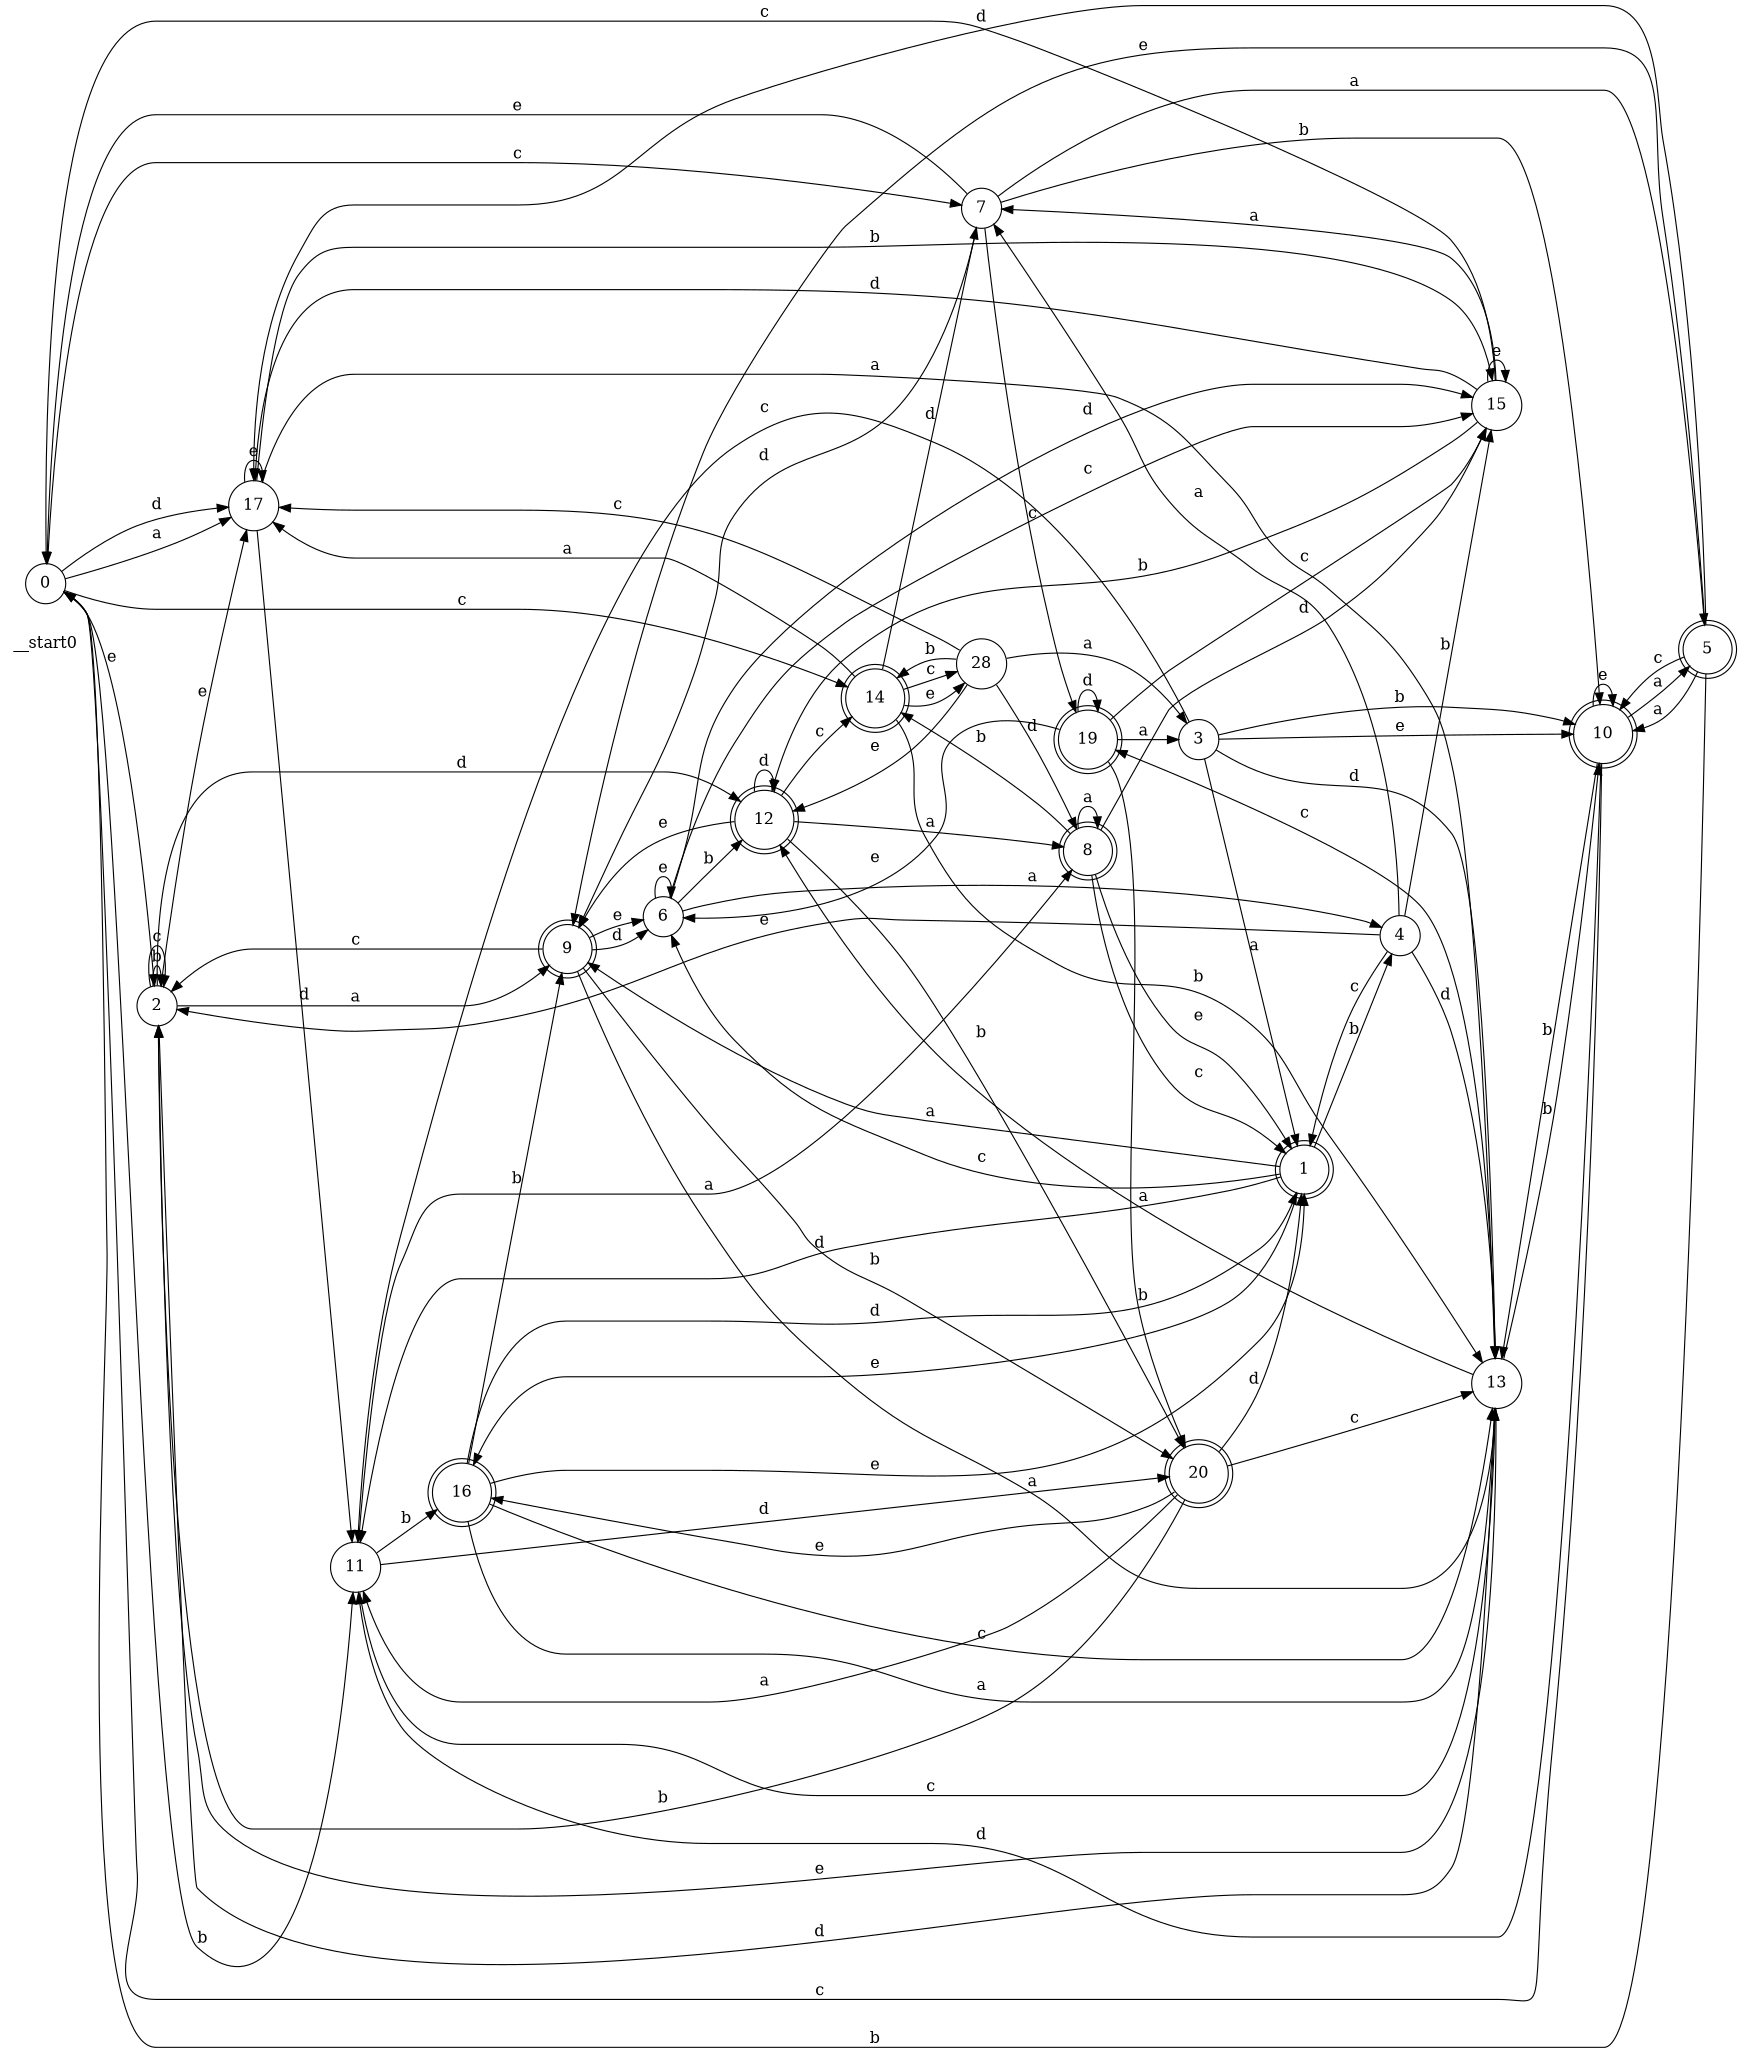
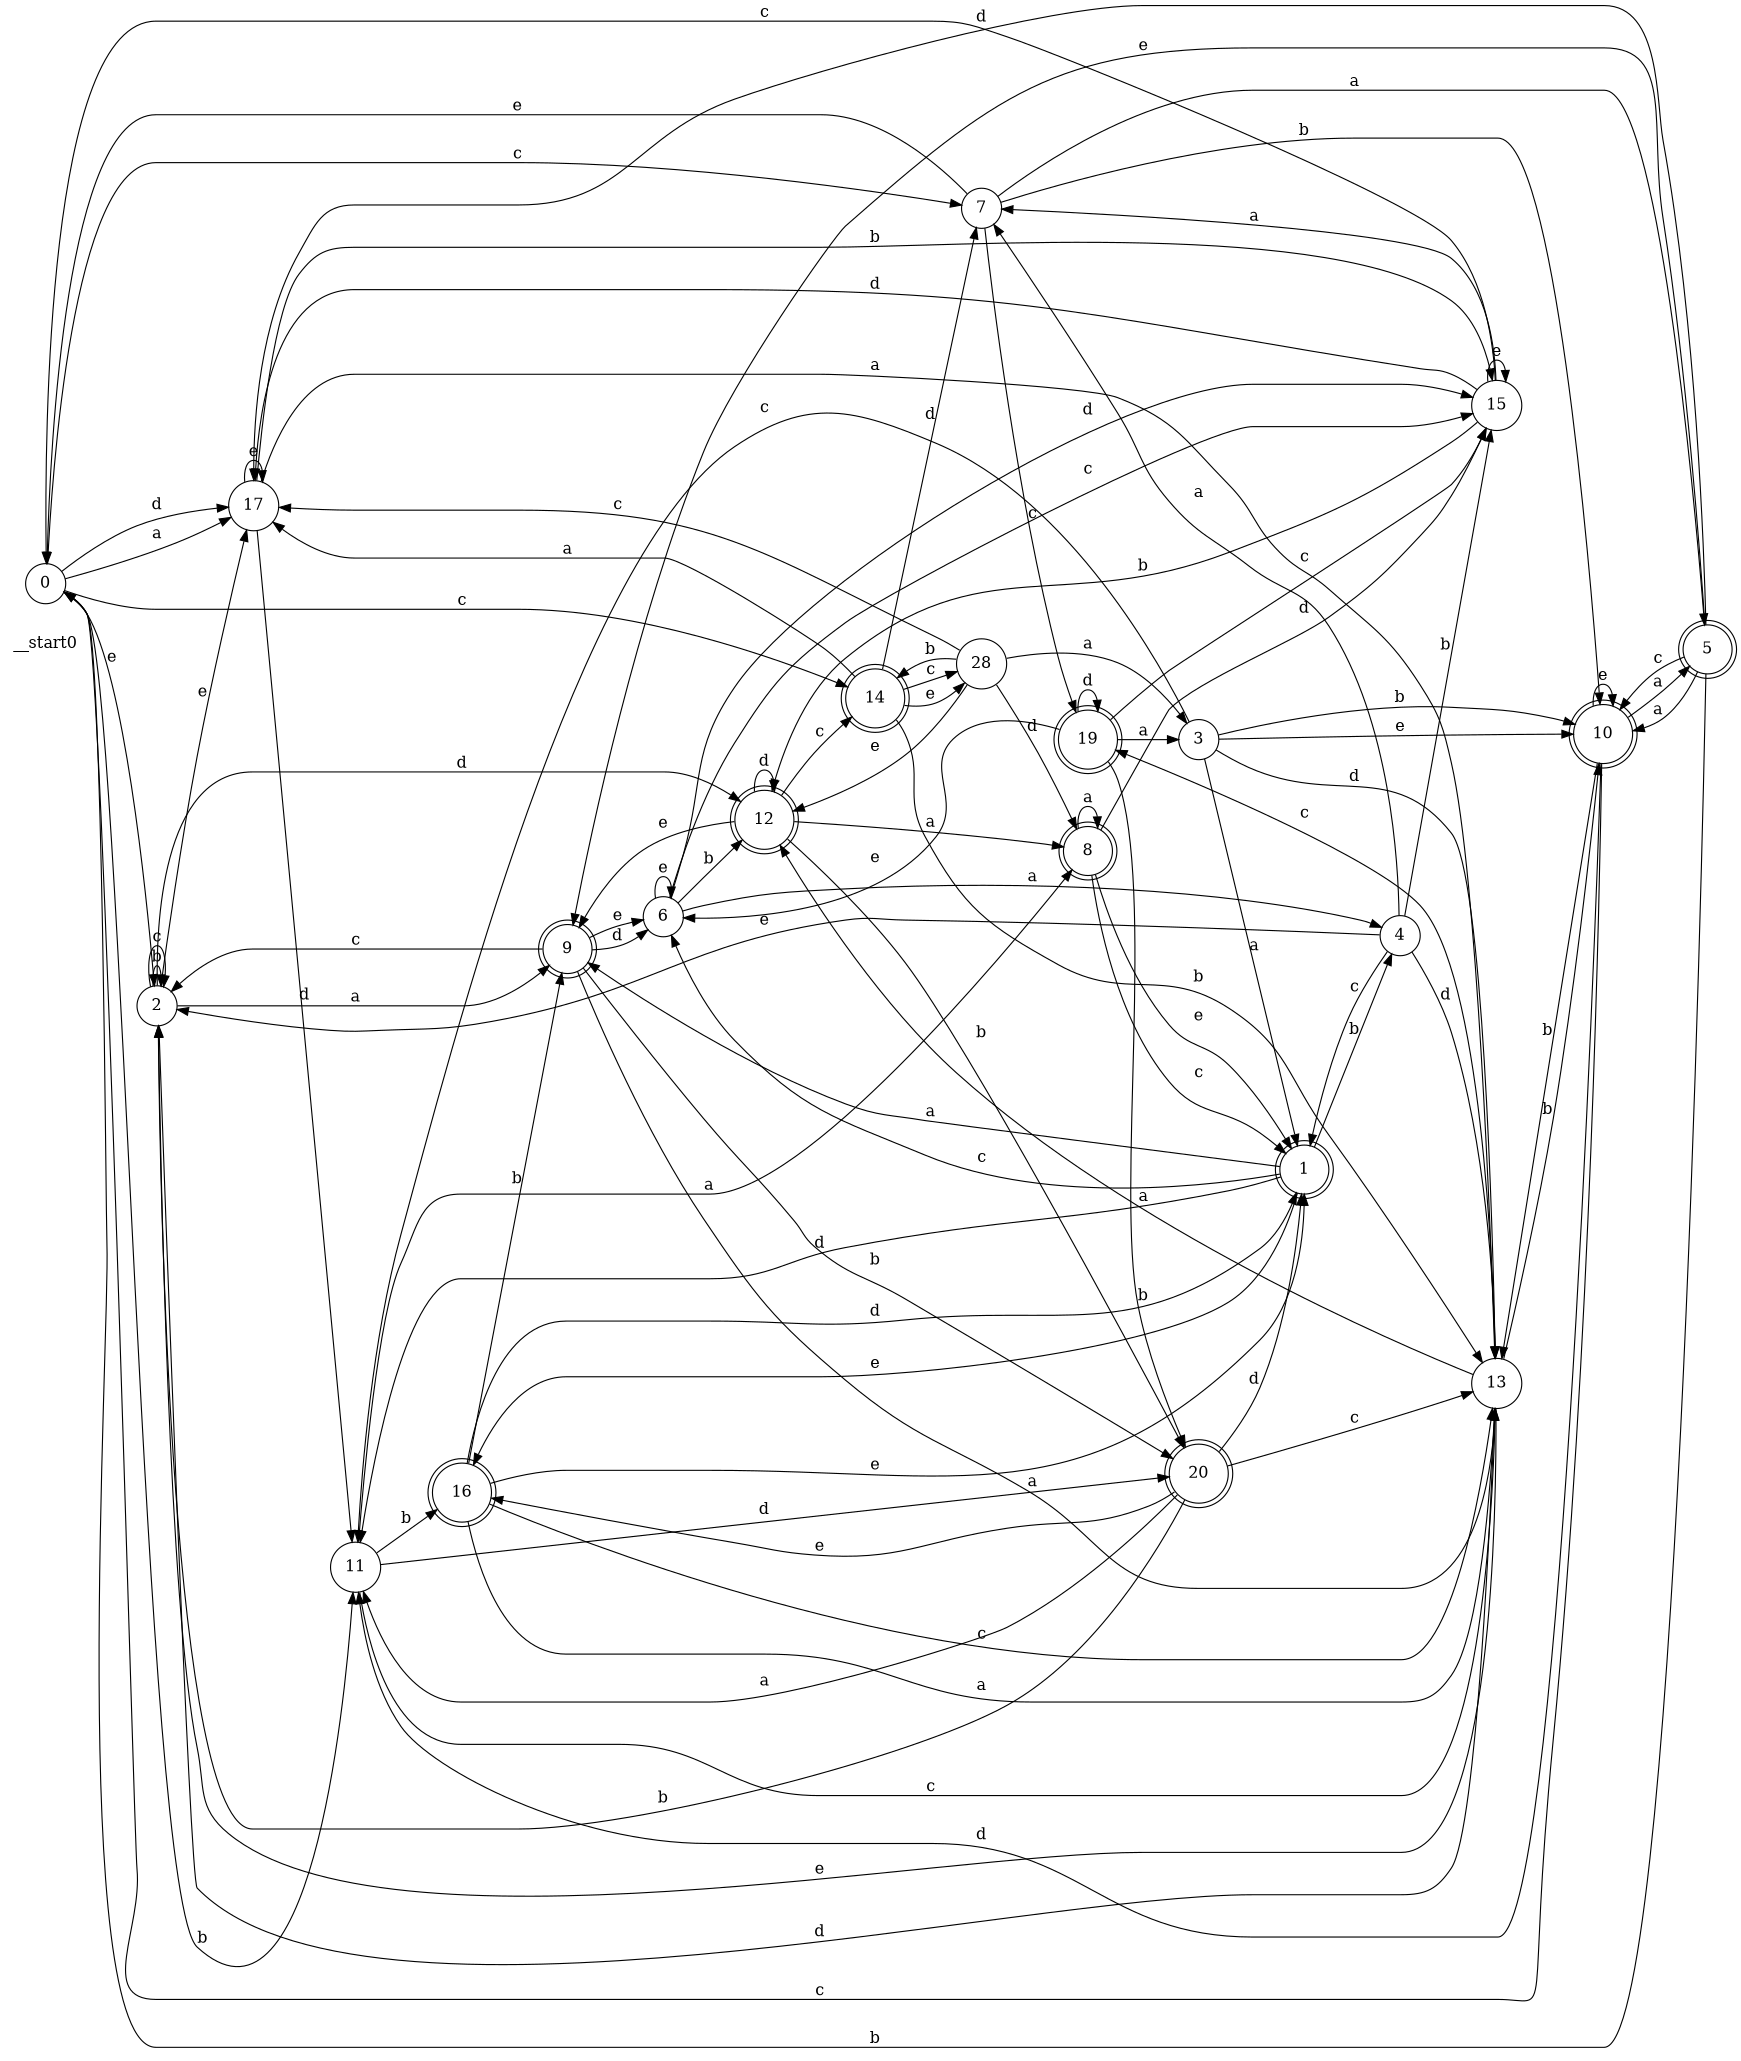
edge "7" -> "9": removed, label "d"
edge "8" -> "14": removed, label "b"
